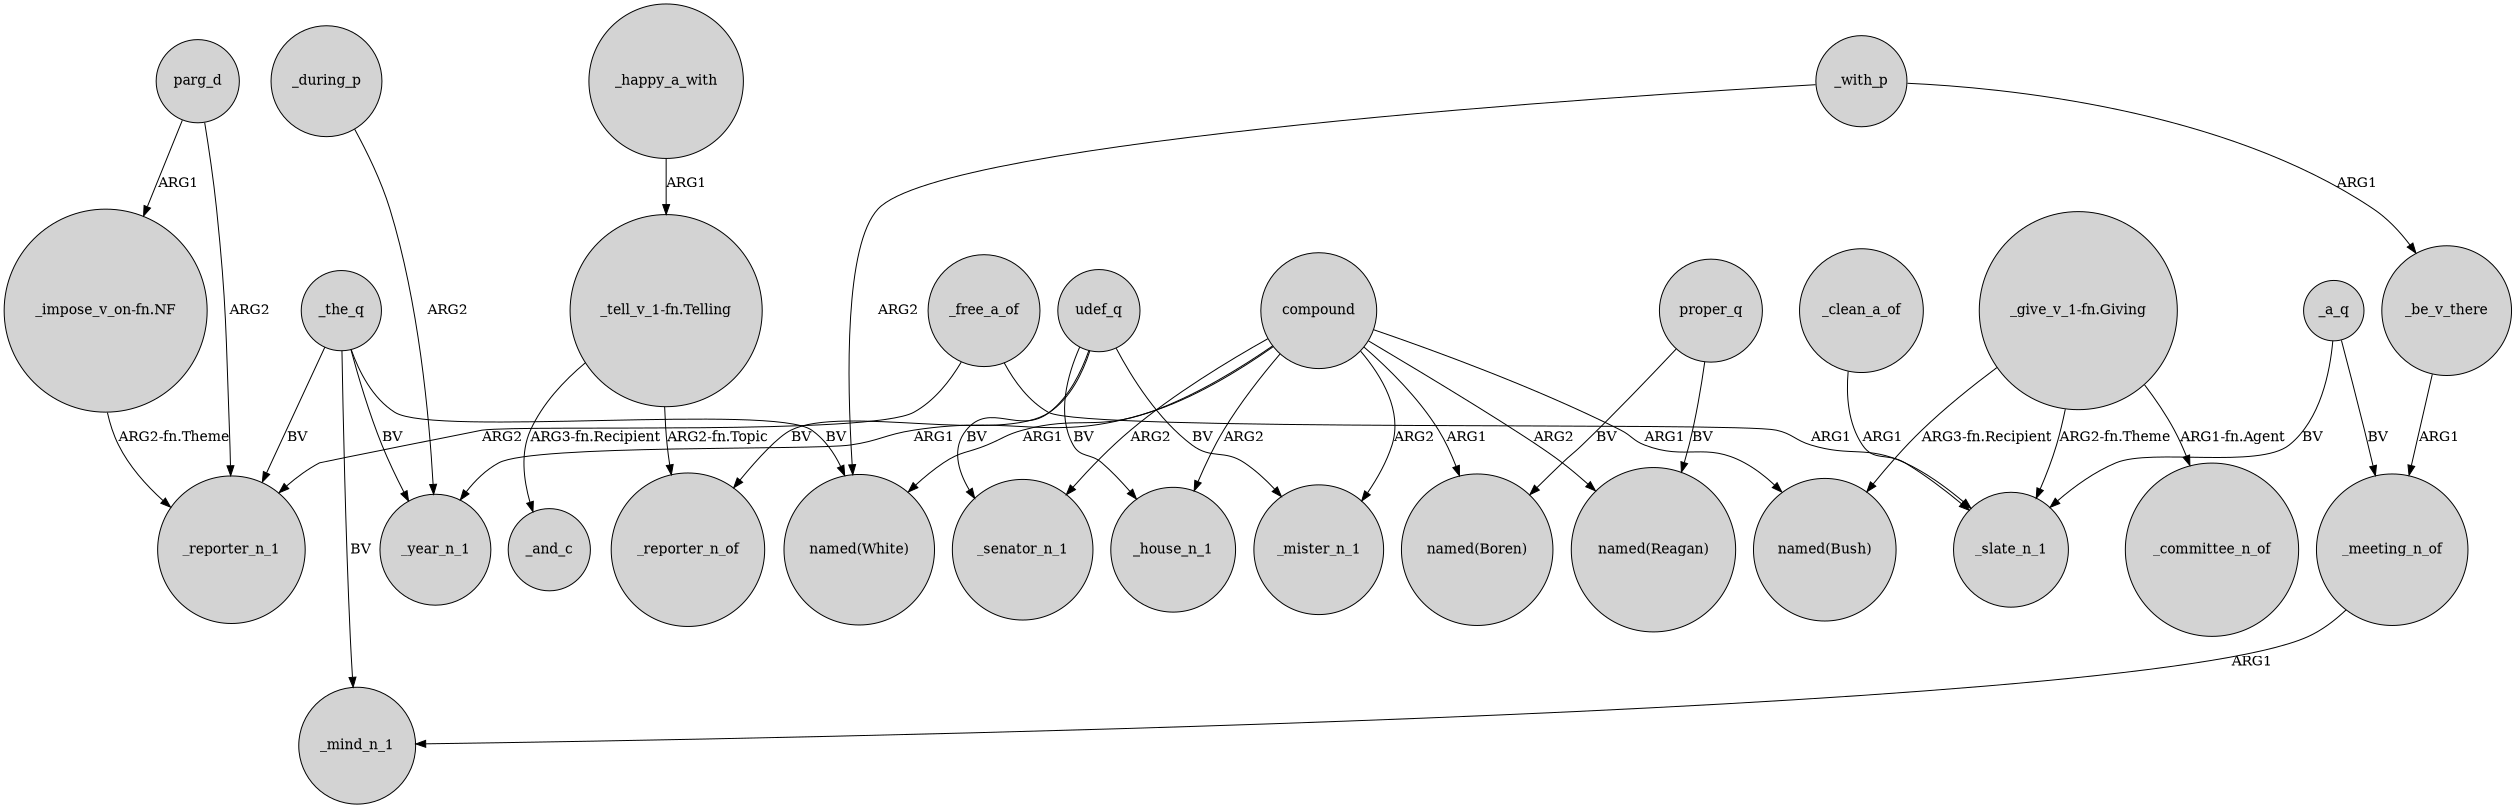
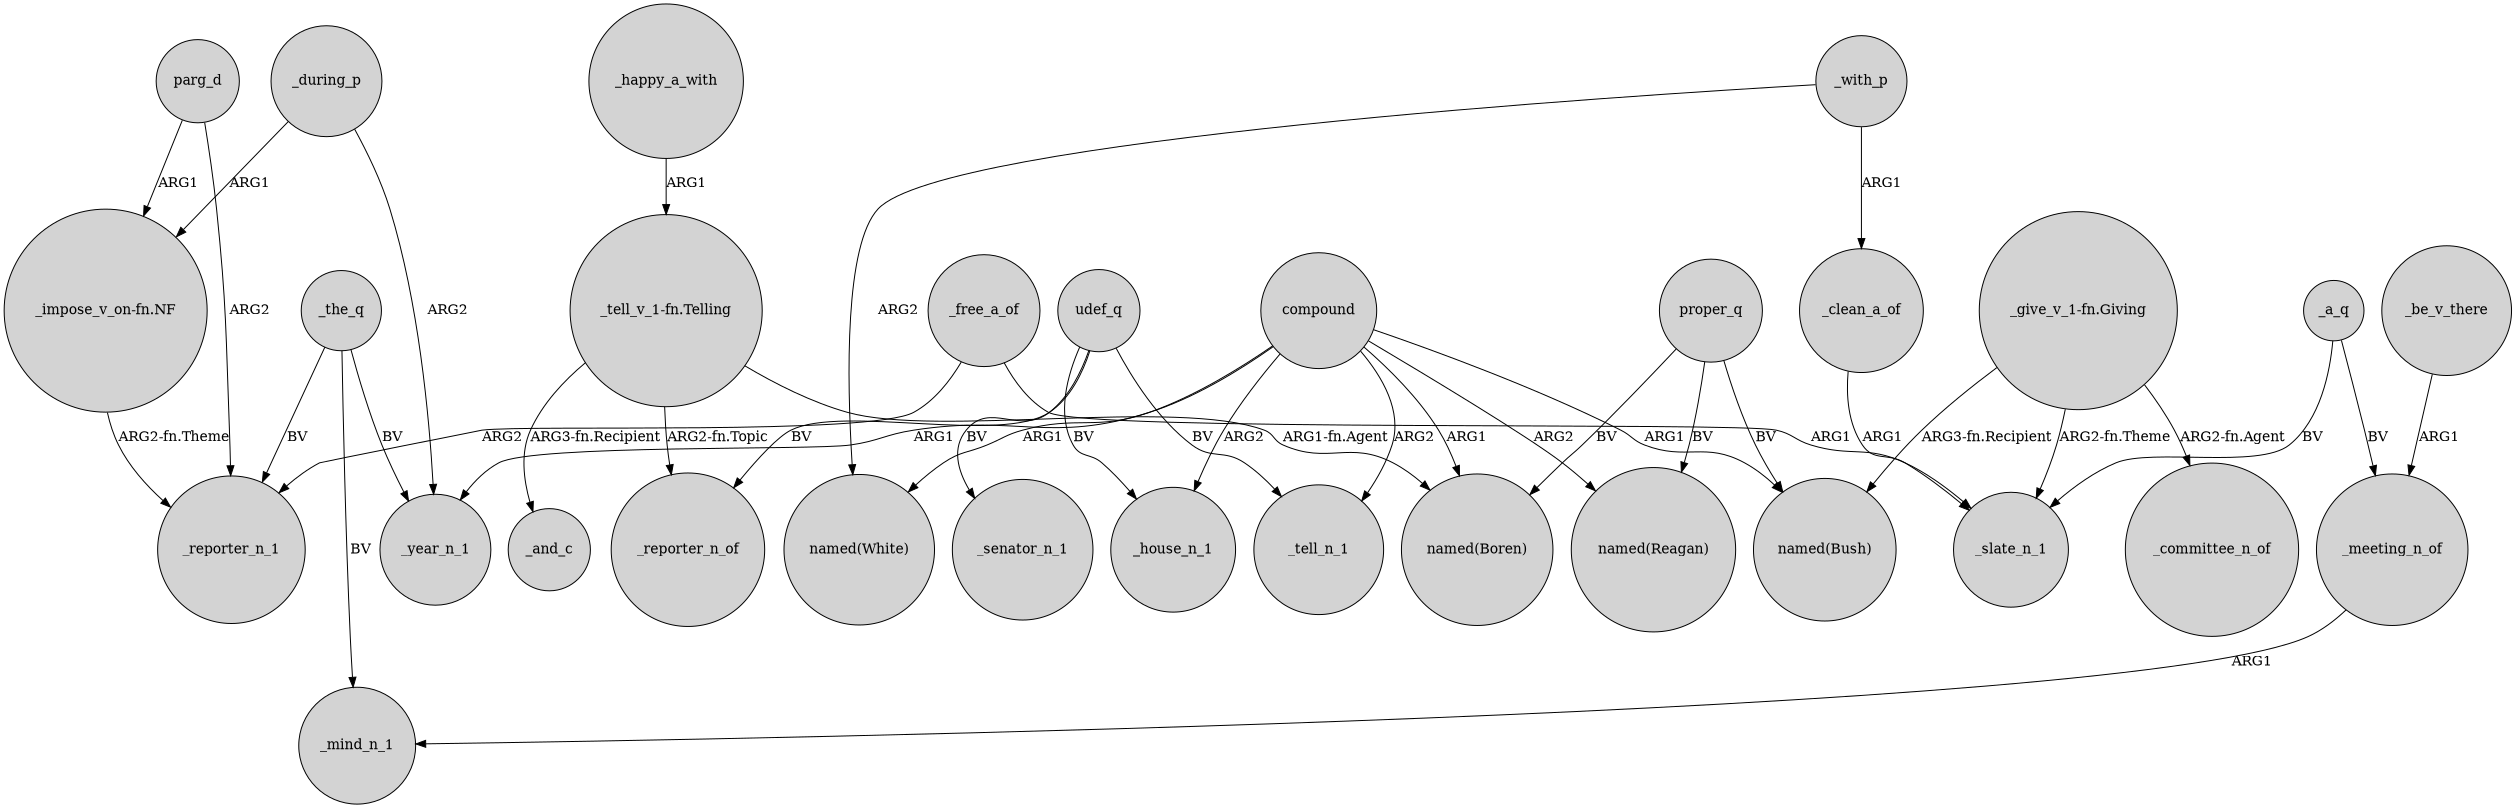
edge "_with_p" -> "_be_v_there": now "_with_p" -> "_clean_a_of"
edge "_during_p" -> "_impose_v_on-fn.NF": added, label "ARG1"
edge "compound" -> "_senator_n_1": removed, label "ARG2"
edge "_tell_v_1-fn.Telling" -> "named(Boren)": added, label "ARG1-fn.Agent"
edge "_the_q" -> "named(White)": removed, label "BV"
edge "proper_q" -> "named(Bush)": added, label "BV"
edge "_give_v_1-fn.Giving" -> "_committee_n_of": label "ARG1-fn.Agent" -> "ARG2-fn.Agent"
node "_mister_n_1": label "_mister_n_1" -> "_tell_n_1"
